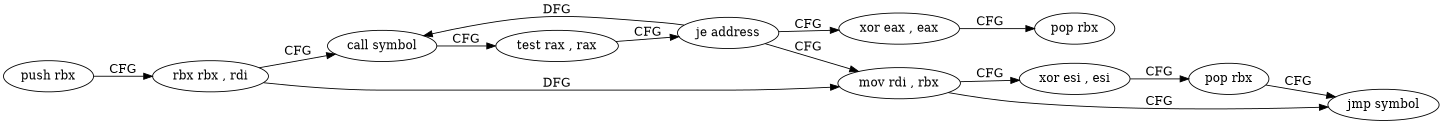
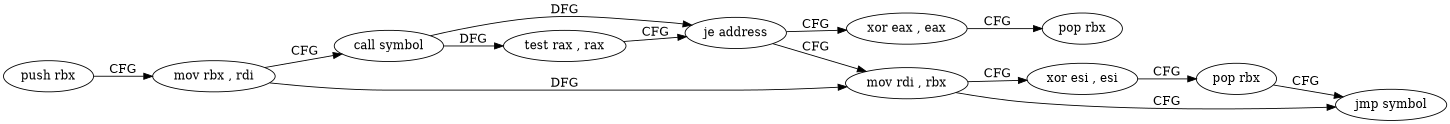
edge "je address" -> "call symbol": reversed
edge "call symbol" -> "test rax , rax": label "CFG" -> "DFG"
node "rbx rbx , rdi": label "rbx rbx , rdi" -> "mov rbx , rdi"
